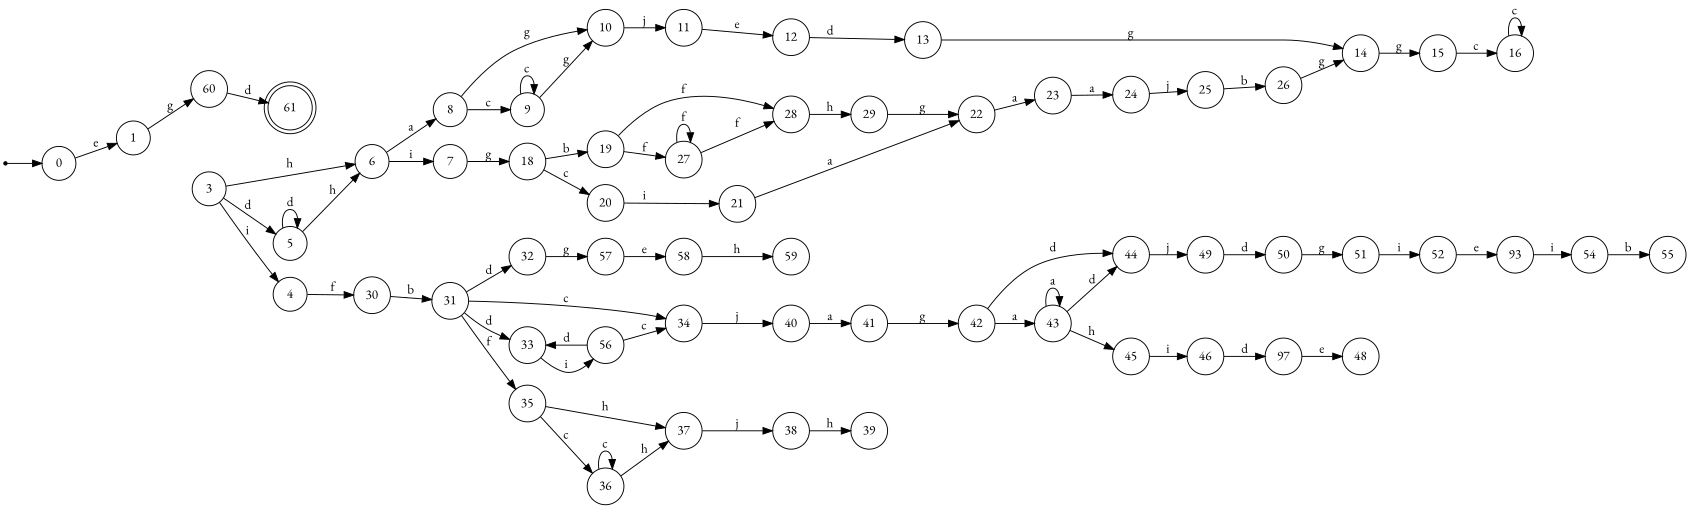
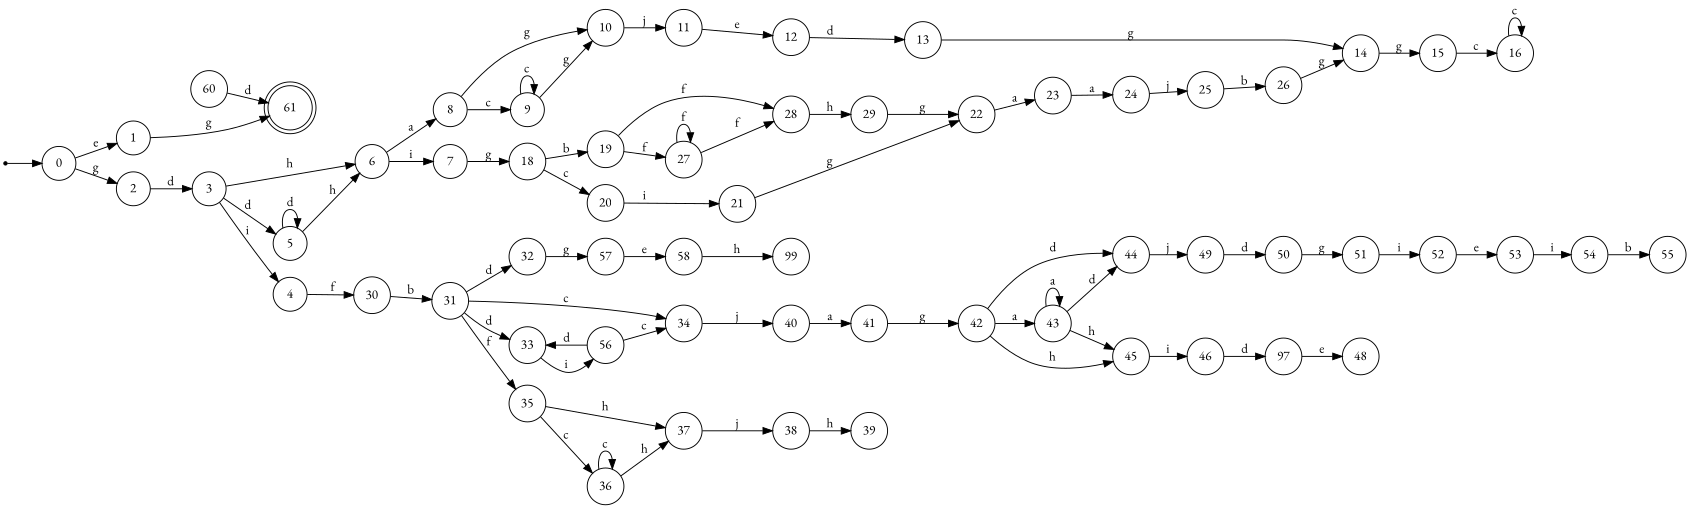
edge "1" -> "60": now "1" -> "61"
edge "21" -> "22": label "a" -> "g"
node "2": added
node "93": label "93" -> "53"
node "59": label "59" -> "99"
edge "42" -> "45": added, label "h"
